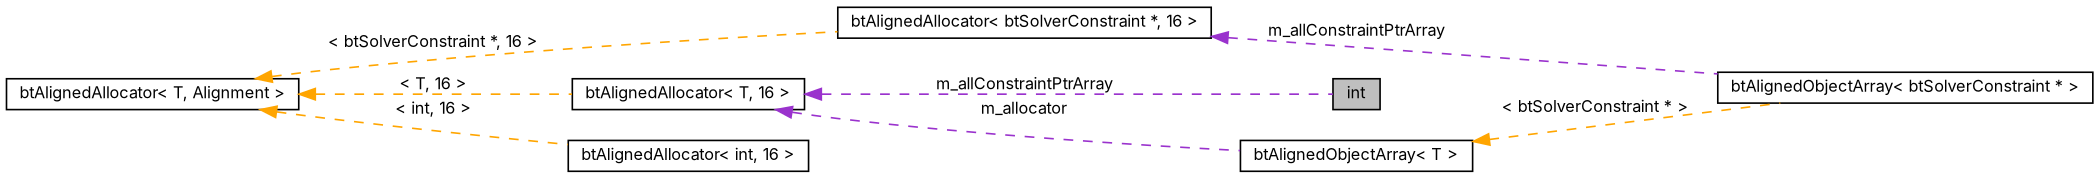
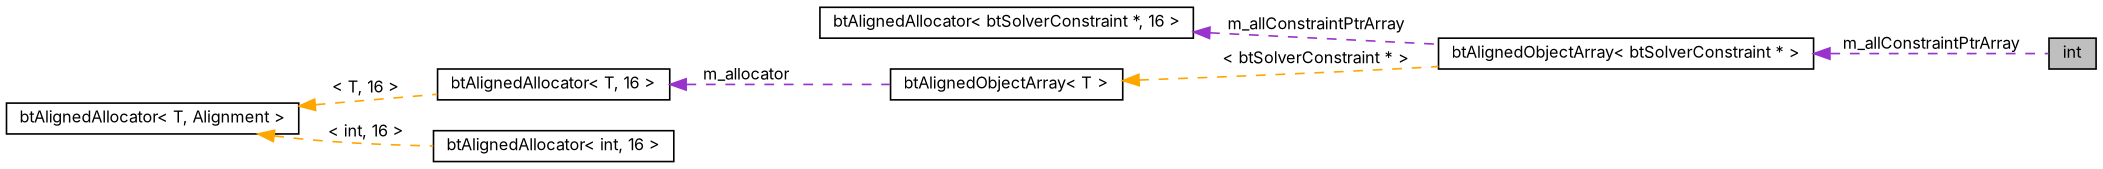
edge "btAlignedAllocator< btSolverConstraint *, 16 >" -> "btAlignedAllocator< T, Alignment >": removed, label "< btSolverConstraint *, 16 >"
edge "int" -> "btAlignedAllocator< T, 16 >": now "int" -> "btAlignedObjectArray< btSolverConstraint * >"
